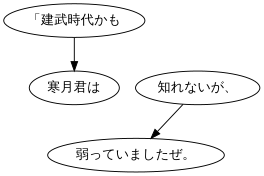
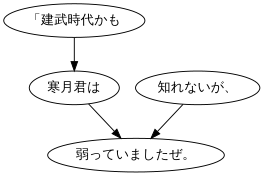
edge "寒月君は" -> "弱っていましたぜ。": added
